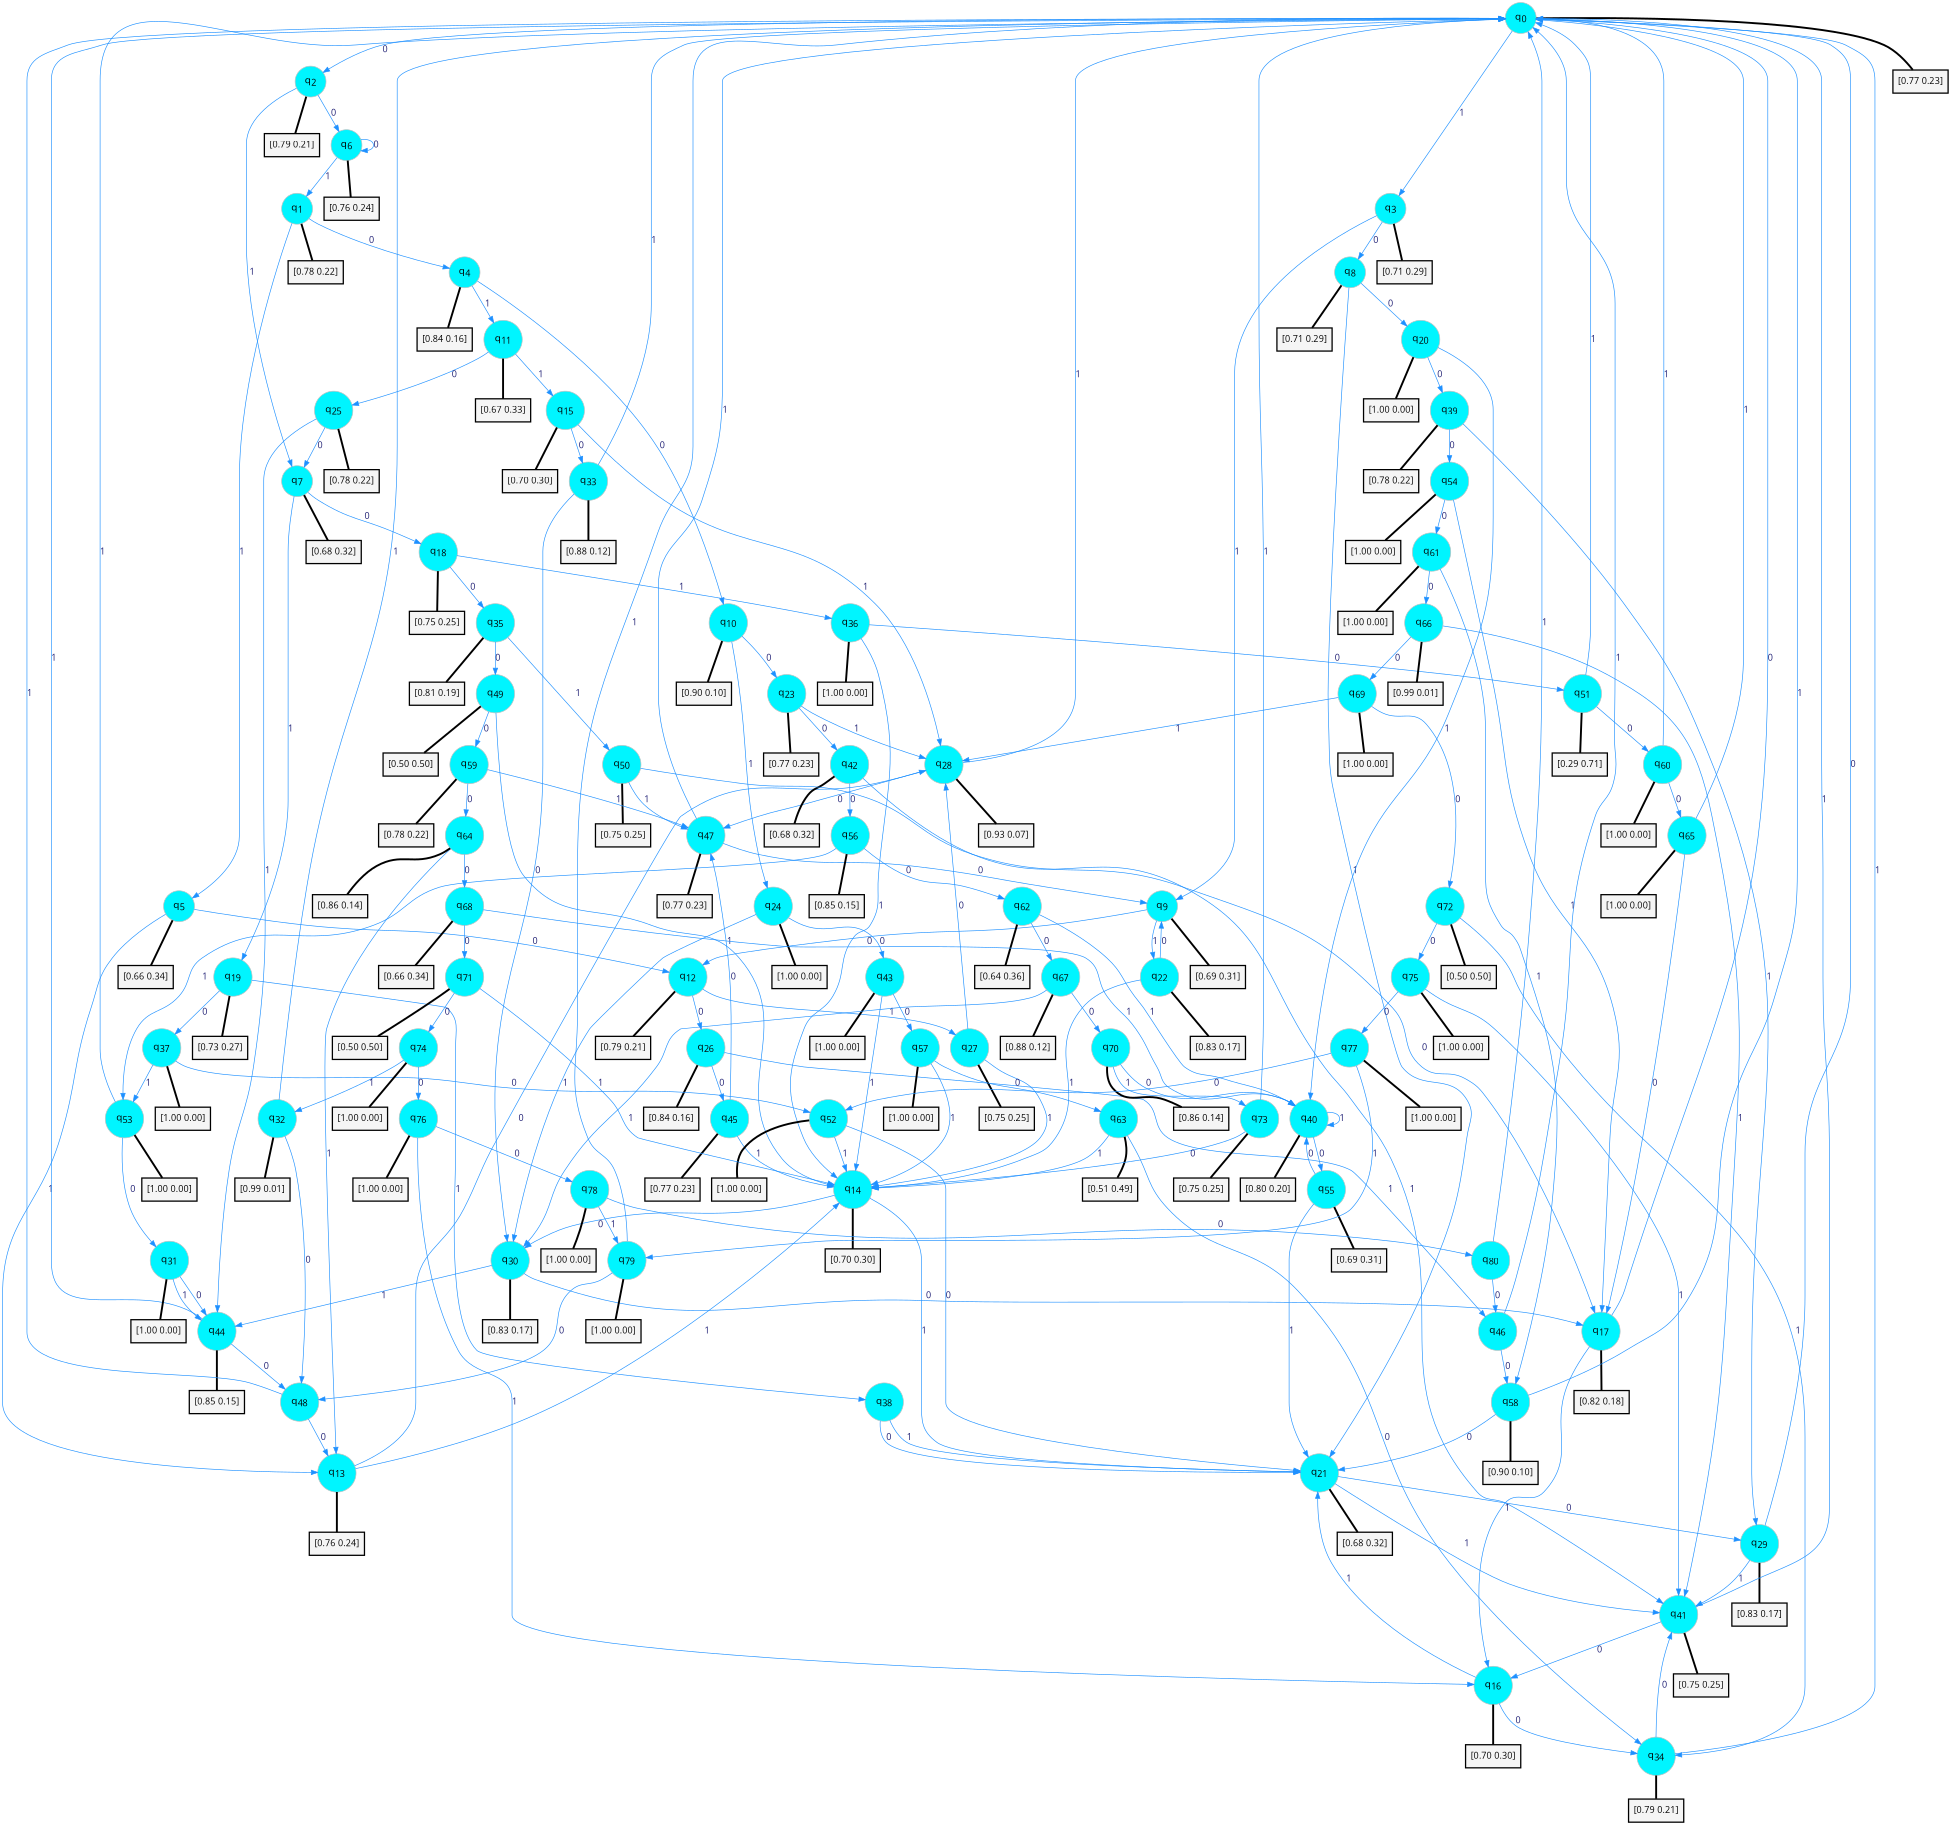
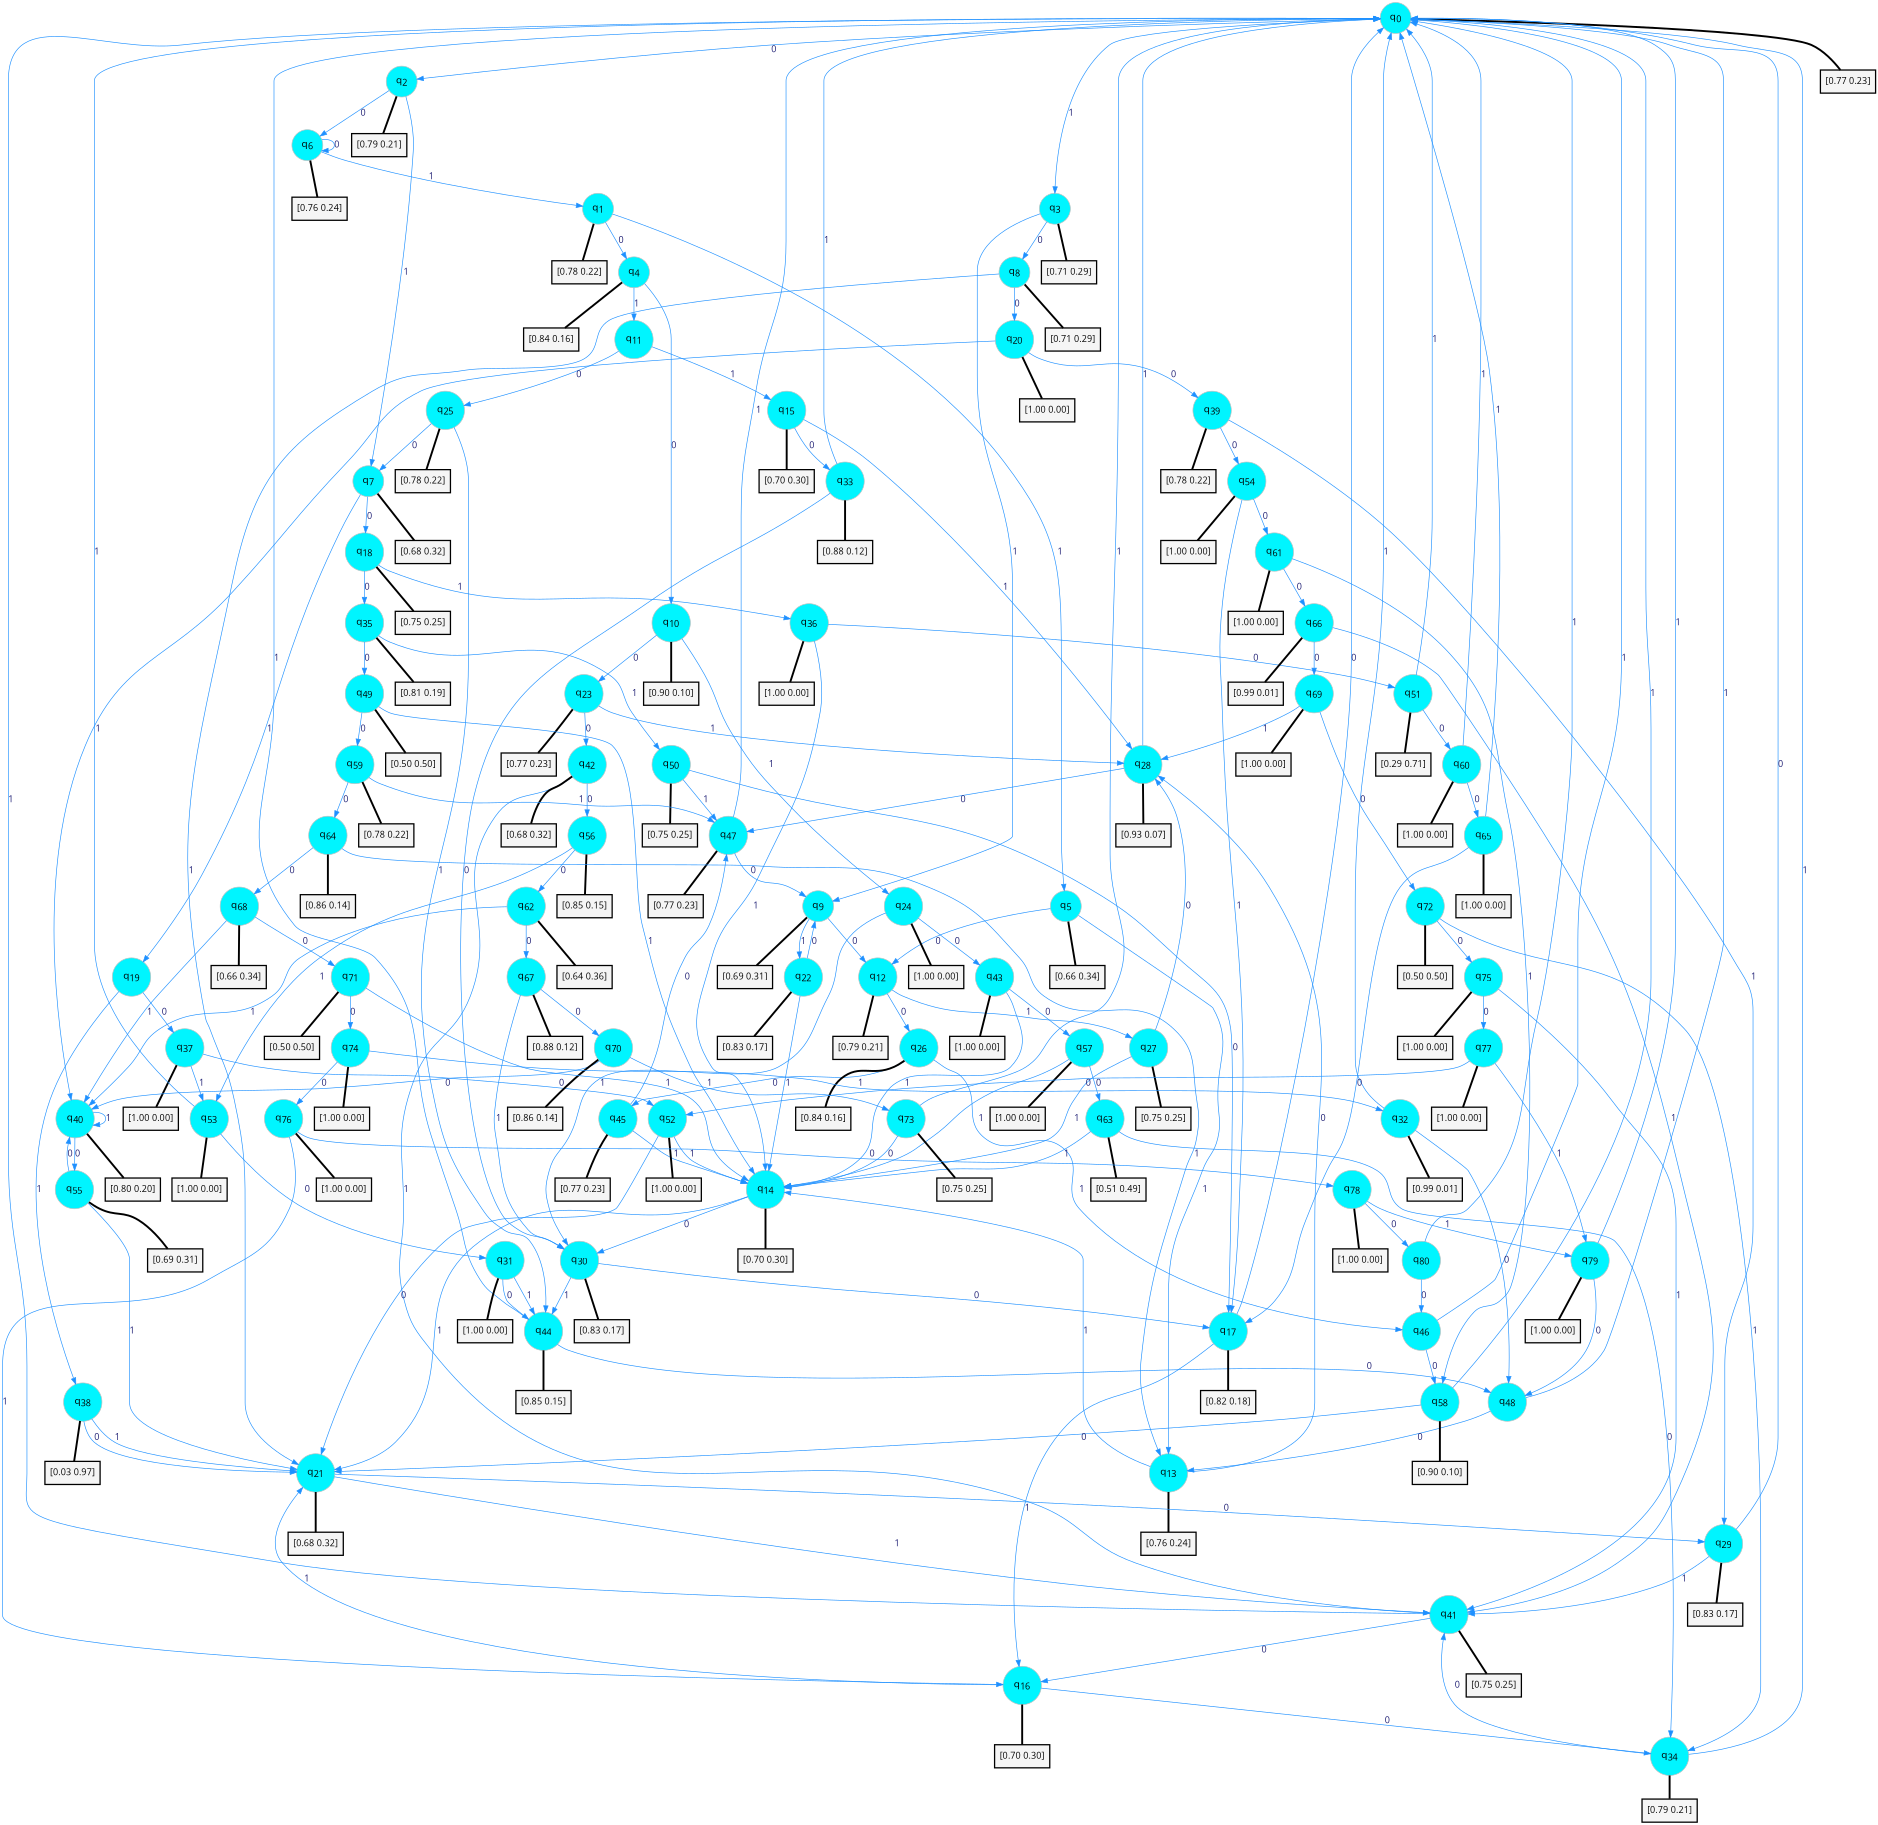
node "[0.67 0.33]": removed
node "[0.73 0.27]": removed
node "[0.03 0.97]": added
